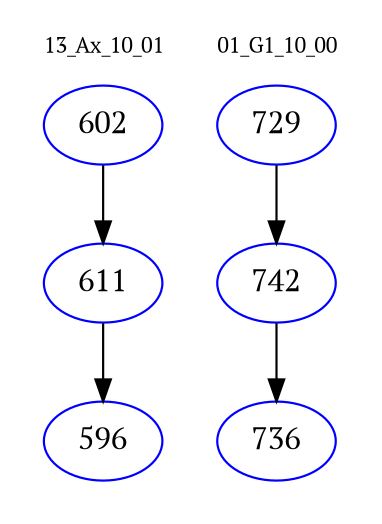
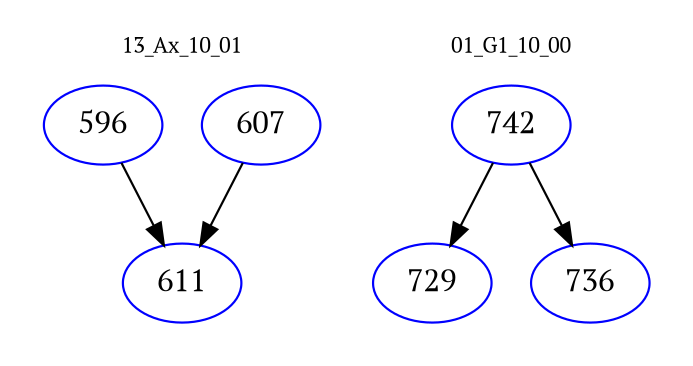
node "602": label "602" -> "607"
edge "729" -> "742": reversed
edge "611" -> "596": reversed
